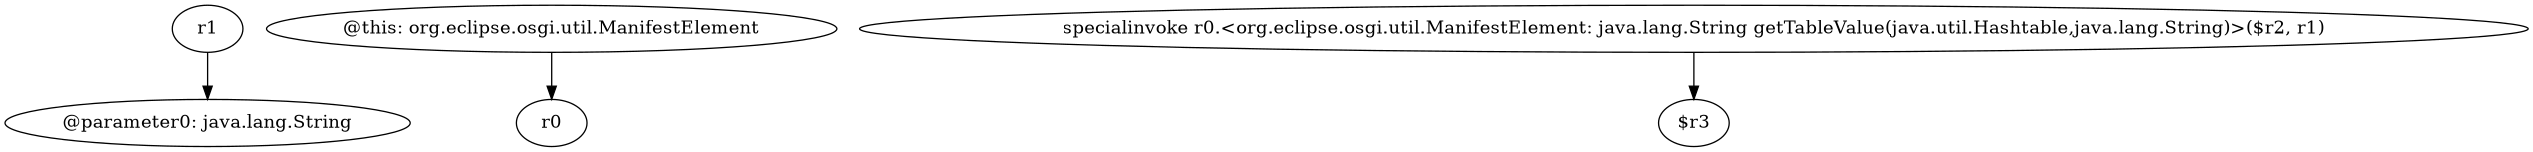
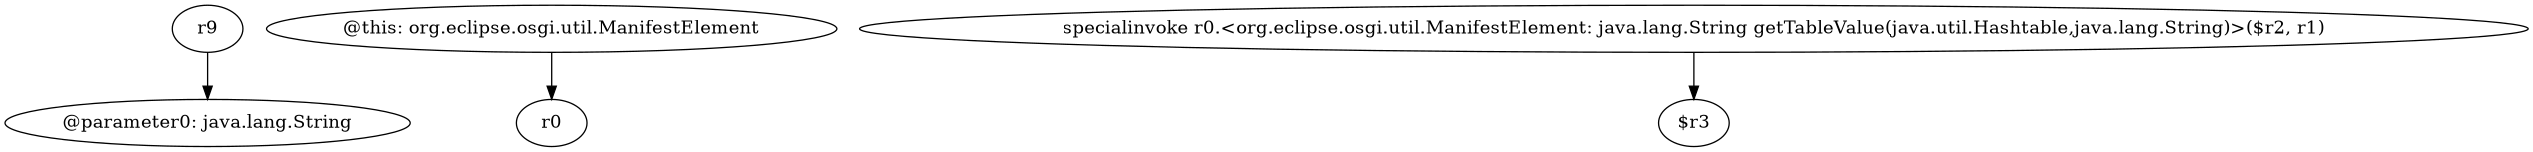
node "r1": label "r1" -> "r9"
